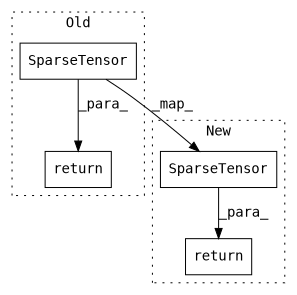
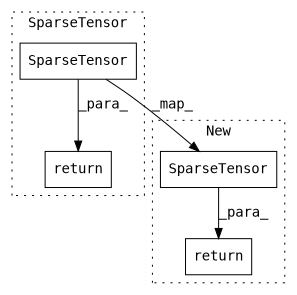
cluster "Old": label "Old" -> "SparseTensor"
